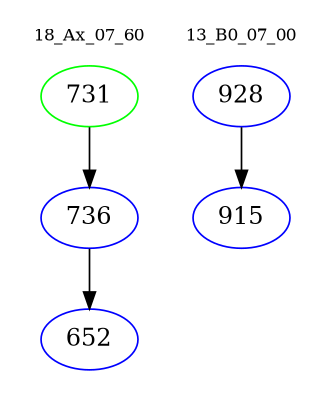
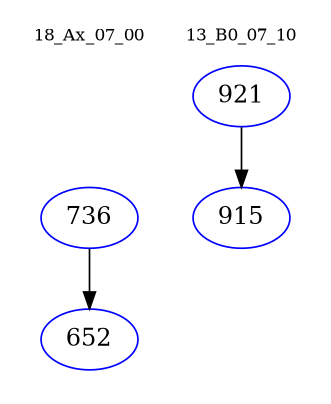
cluster "18_Ax_07_60": label "18_Ax_07_60" -> "18_Ax_07_00"
cluster "13_B0_07_00": label "13_B0_07_00" -> "13_B0_07_10"
node "731": removed
node "928": label "928" -> "921"
